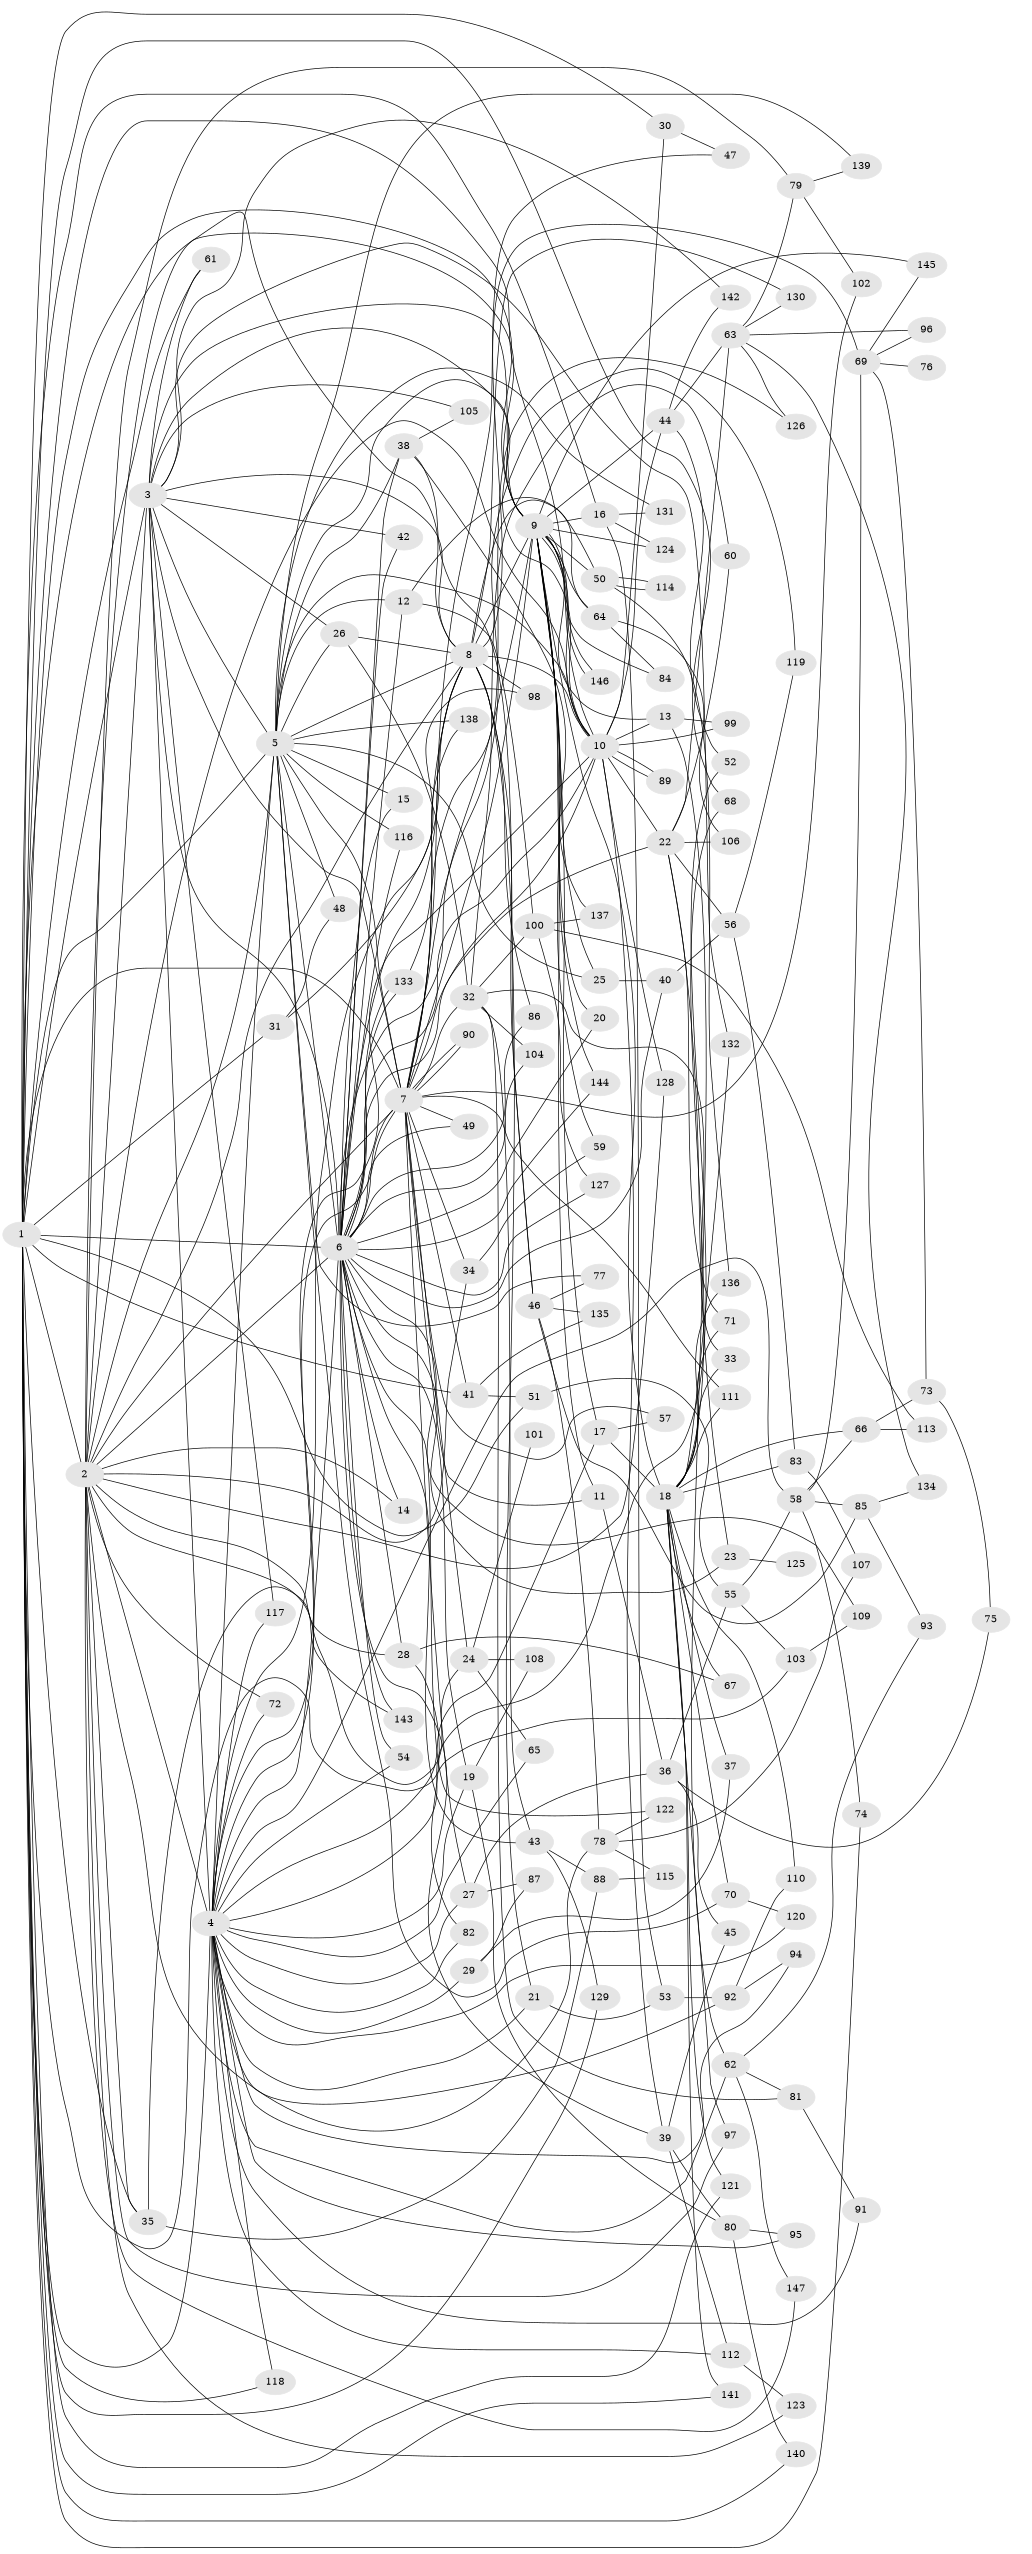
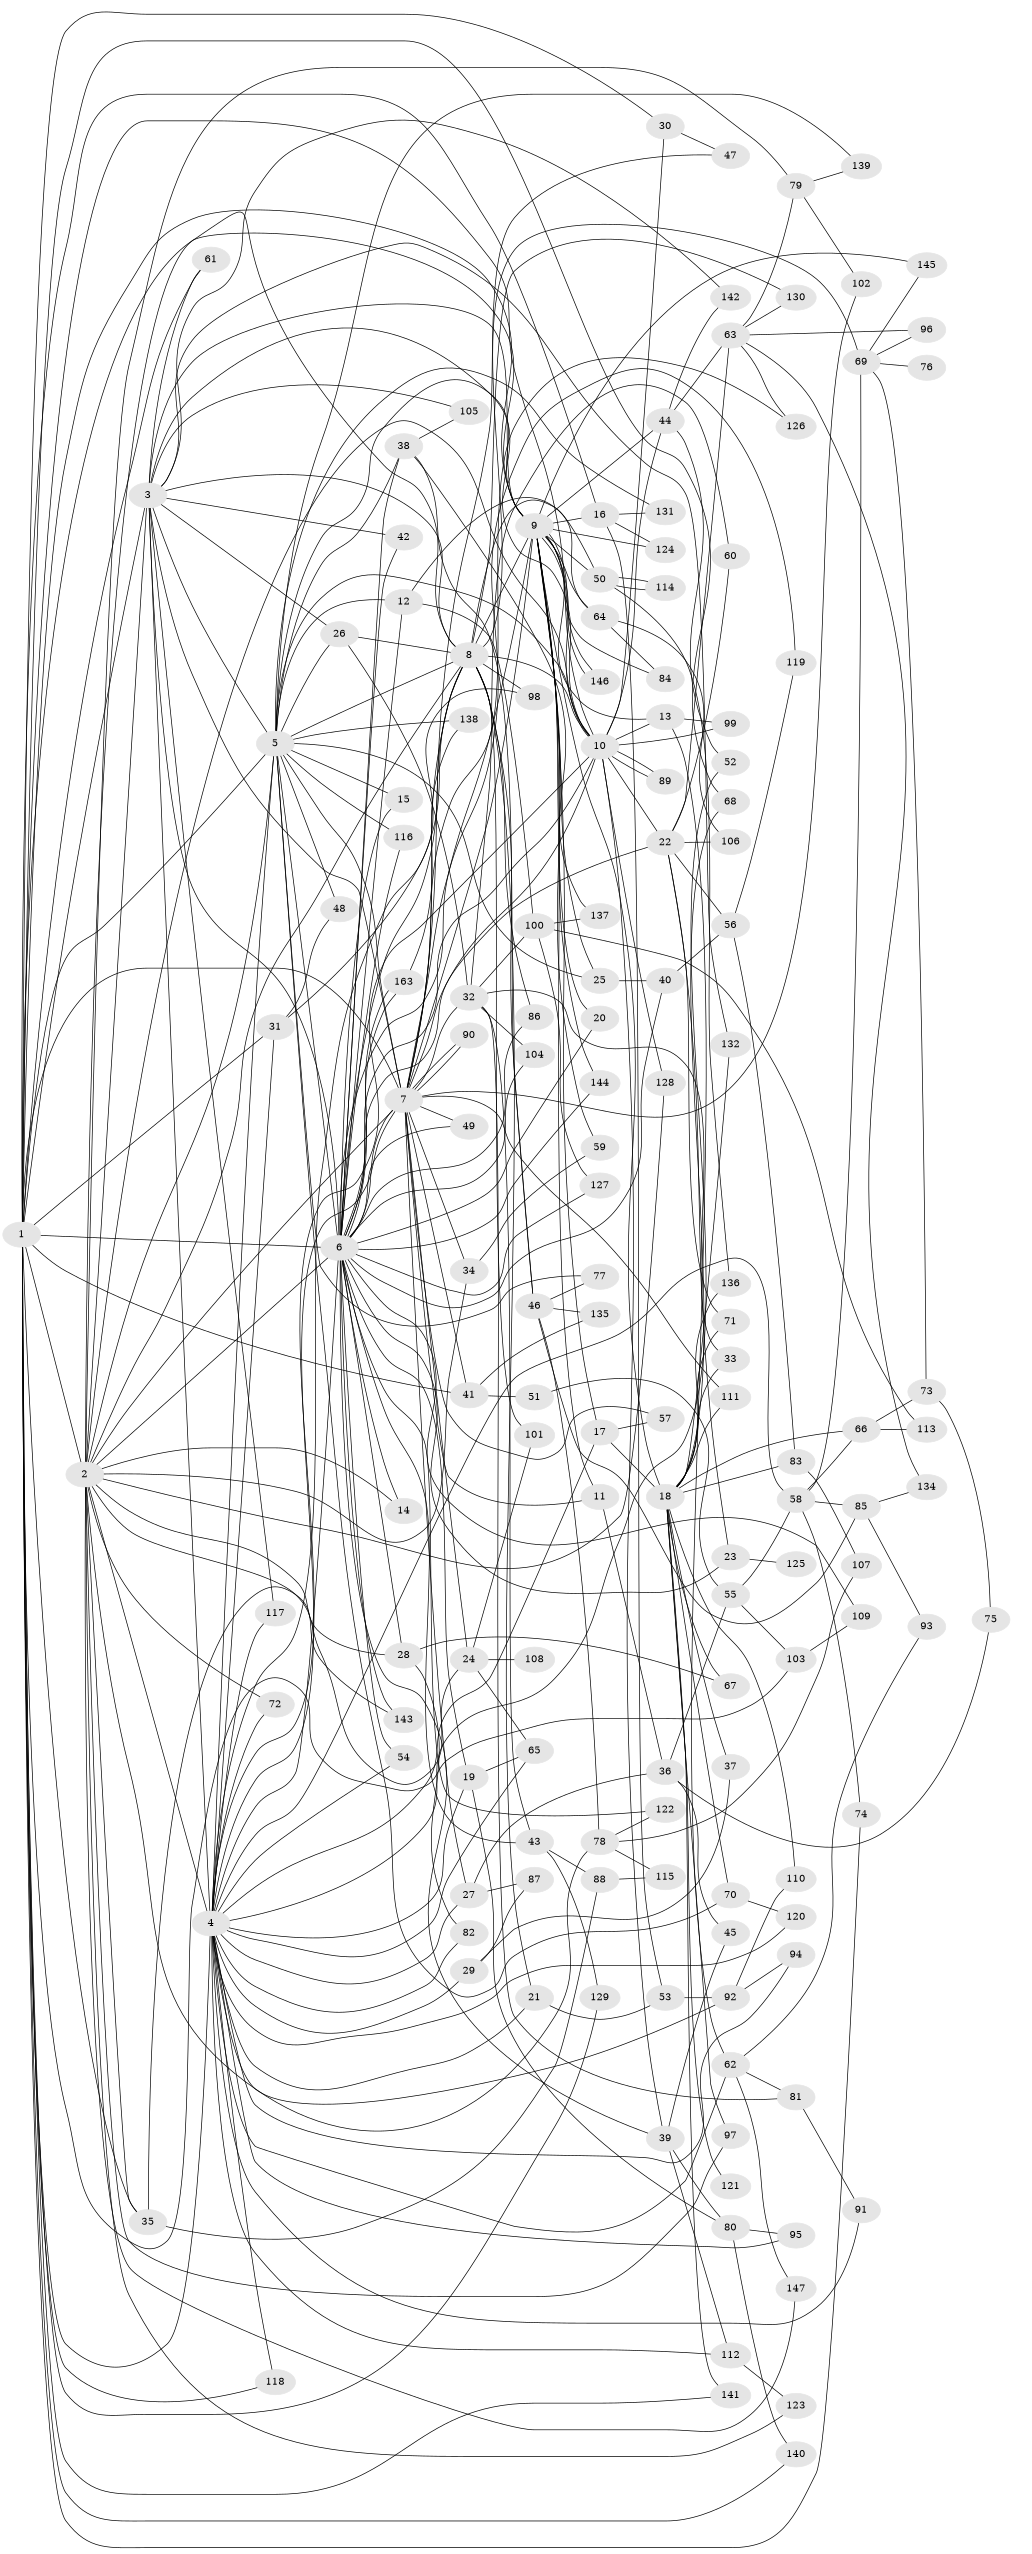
node "133": label "133" -> "163"
edge "8" -- "101": added
edge "1" -- "51": removed
edge "31" -- "4": added
edge "108" -- "19": now "65" -- "19"
edge "1" -- "121": removed
